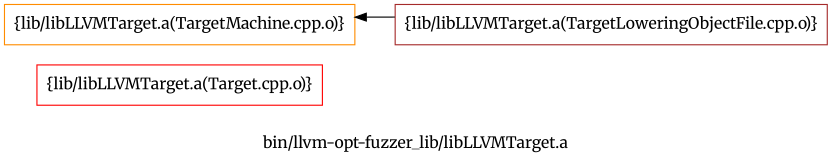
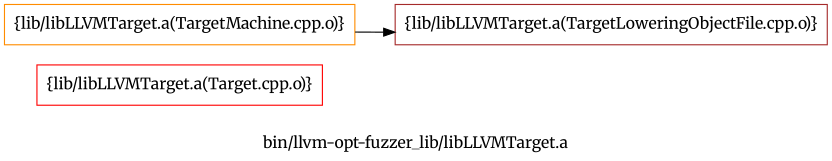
edge "{lib/libLLVMTarget.a(TargetLoweringObjectFile.cpp.o)}" -> "{lib/libLLVMTarget.a(TargetMachine.cpp.o)}": reversed
